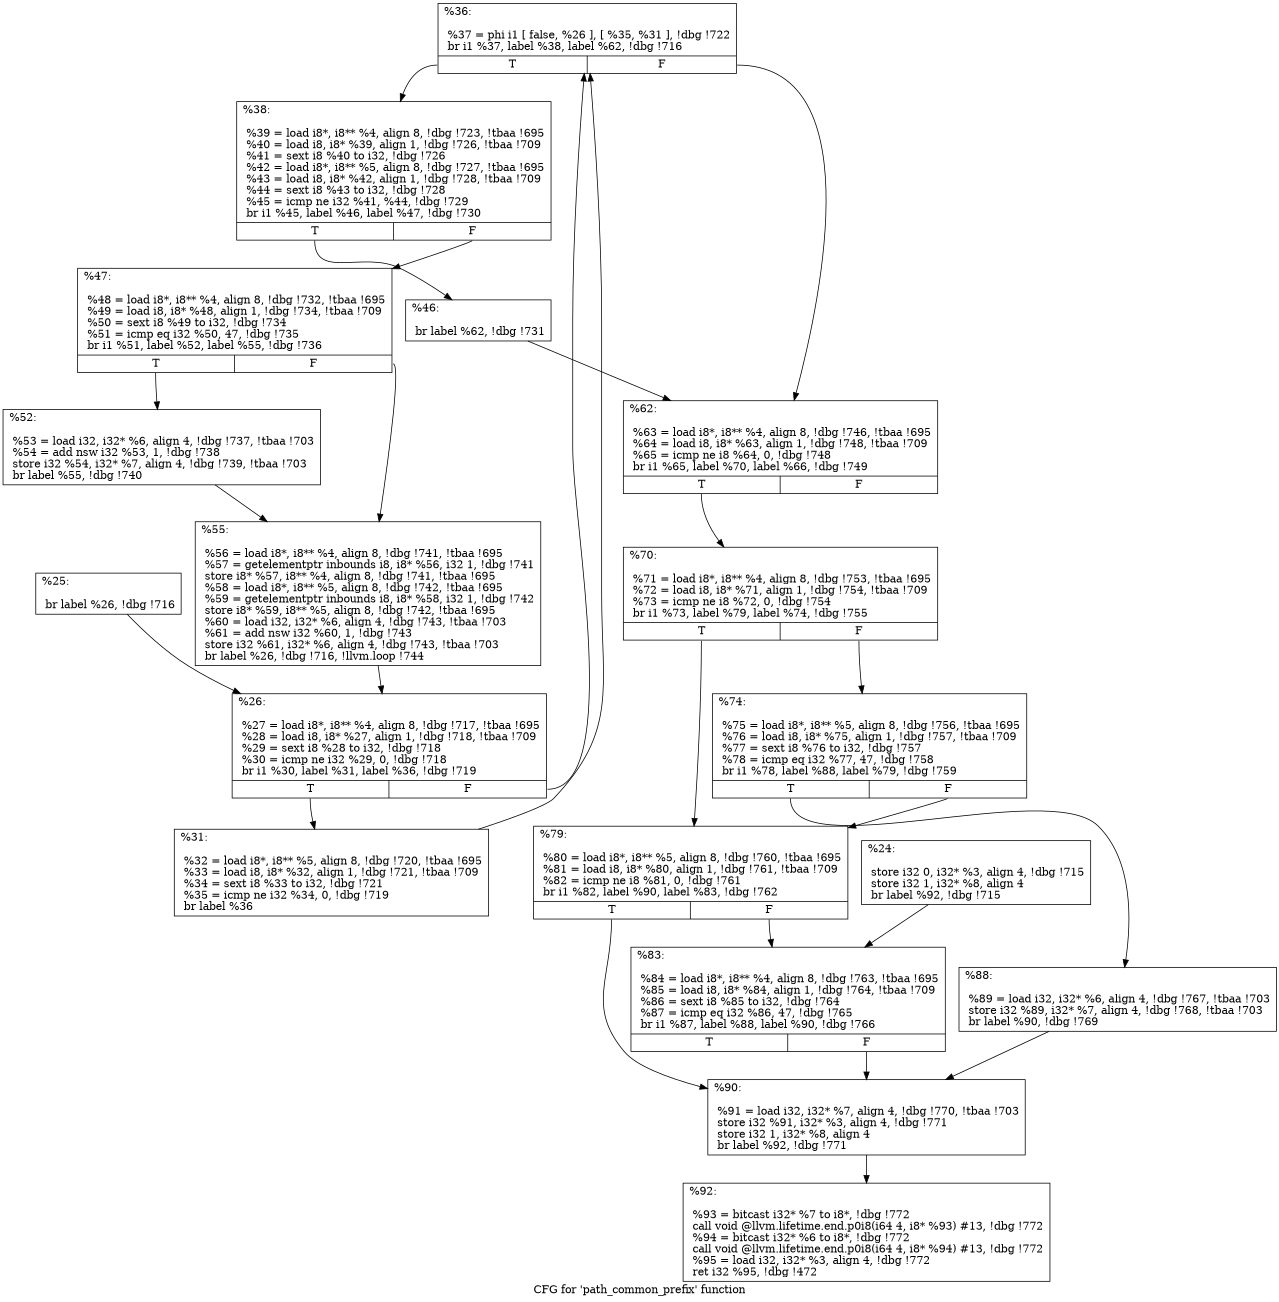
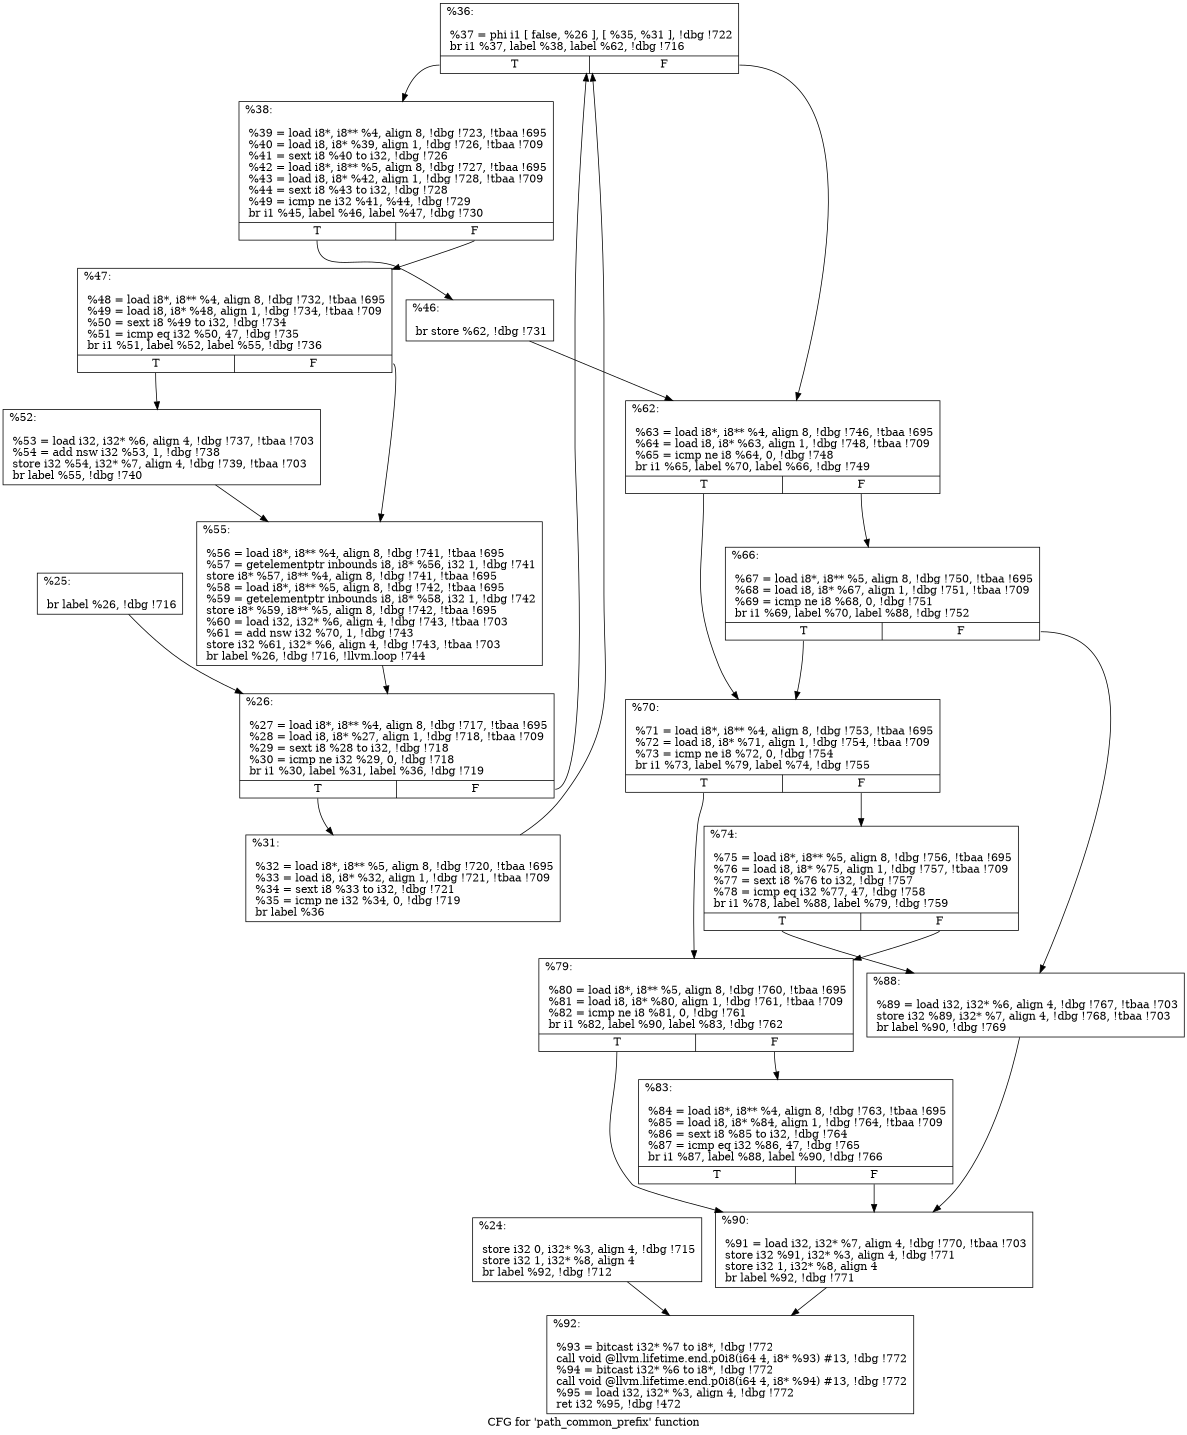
node "%38:": text "%45 = icmp ne i32 %41, %44, !dbg !729" -> "%49 = icmp ne i32 %41, %44, !dbg !729"
node "%46:": text "br label %62, !dbg !731" -> "br store %62, !dbg !731"
node "%66:": added
node "%55:": text "%61 = add nsw i32 %60, 1, !dbg !743" -> "%61 = add nsw i32 %70, 1, !dbg !743"
node "%24:": text "br label %92, !dbg !715" -> "br label %92, !dbg !712"
edge "%24:" -> "%83:": now "%24:" -> "%92:"
